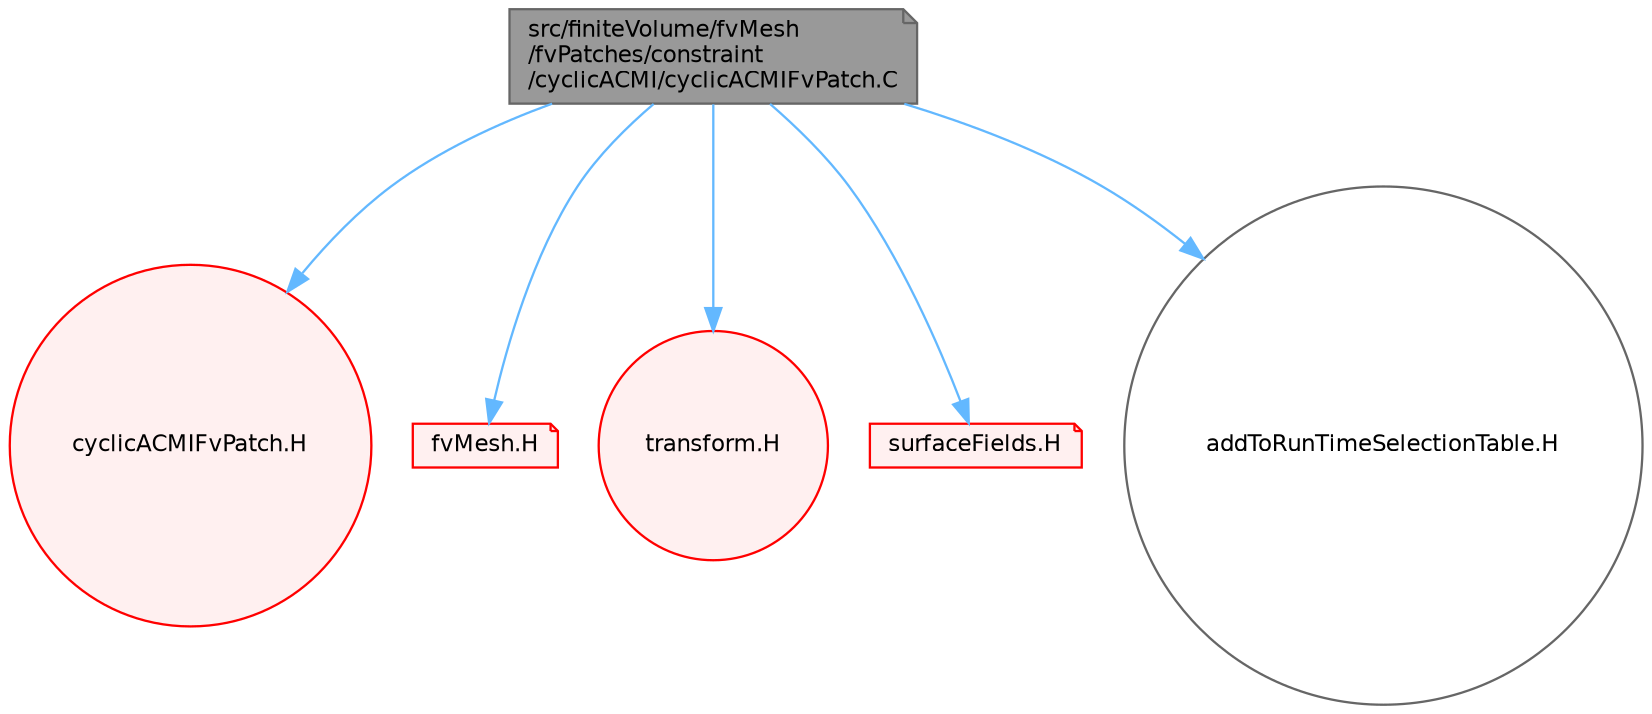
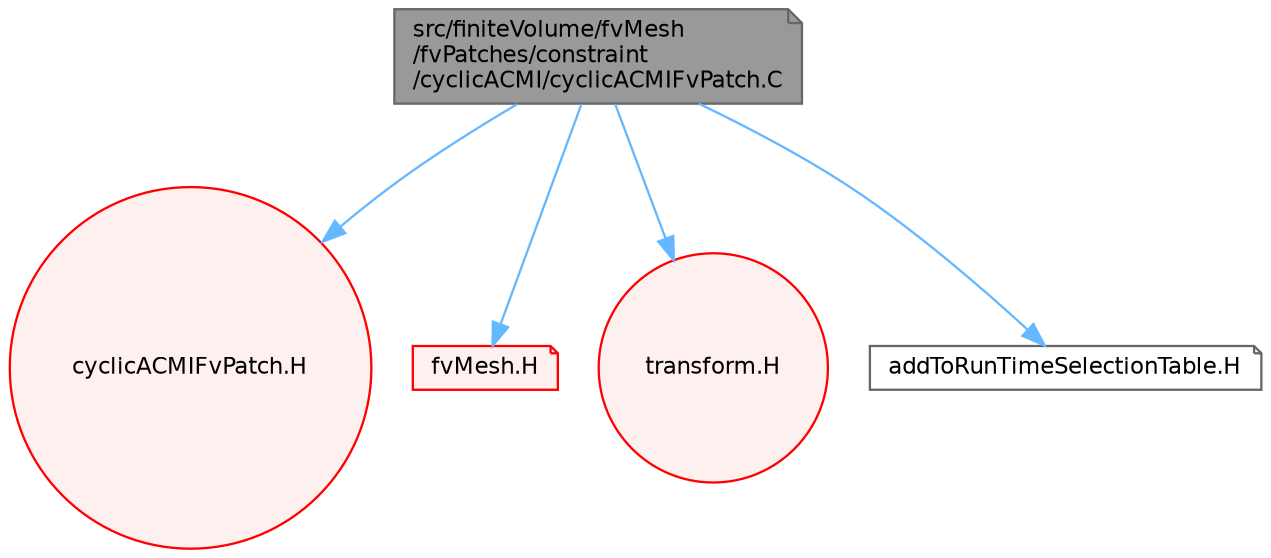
node "surfaceFields.H": removed
node "addToRunTimeSelectionTable.H": shape circle -> note
